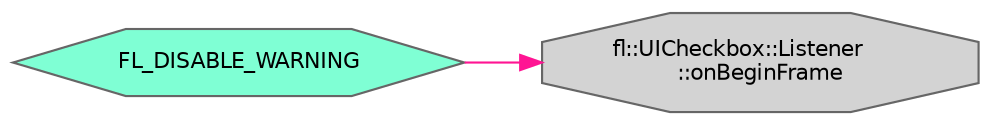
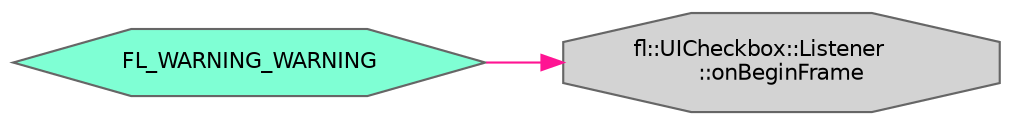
node "FL_DISABLE_WARNING": label "FL_DISABLE_WARNING" -> "FL_WARNING_WARNING"
